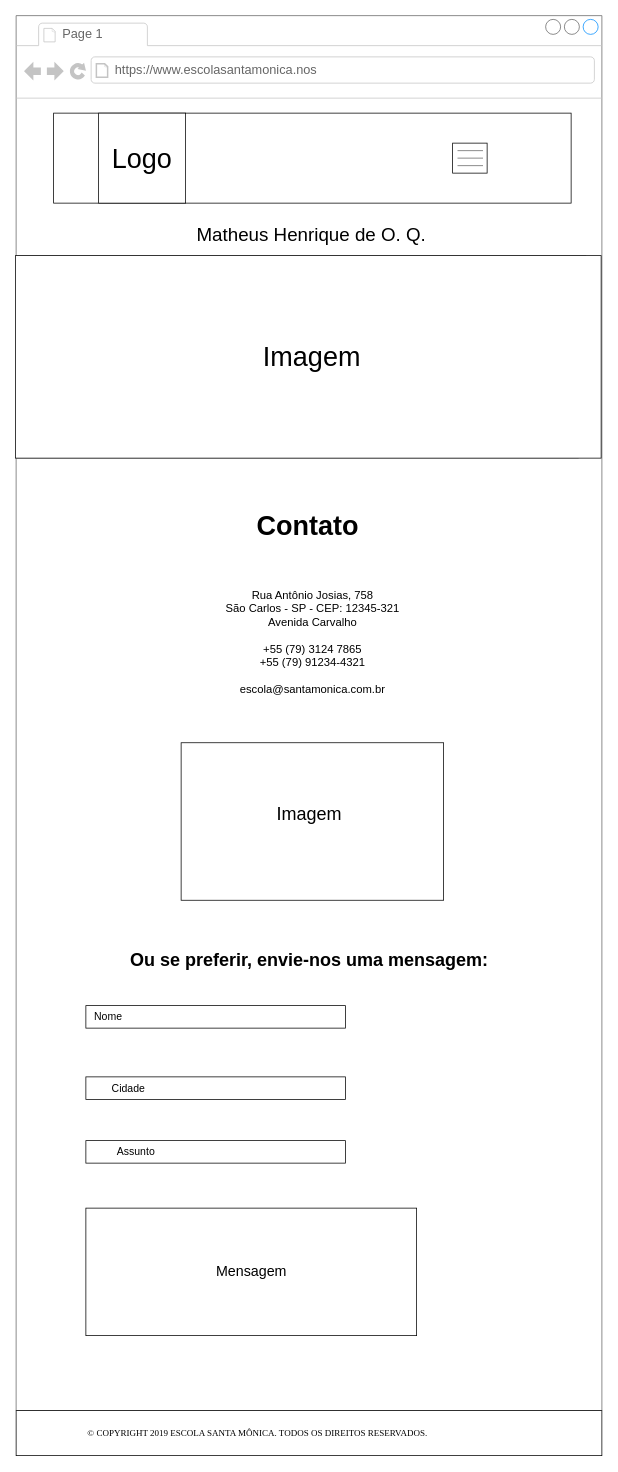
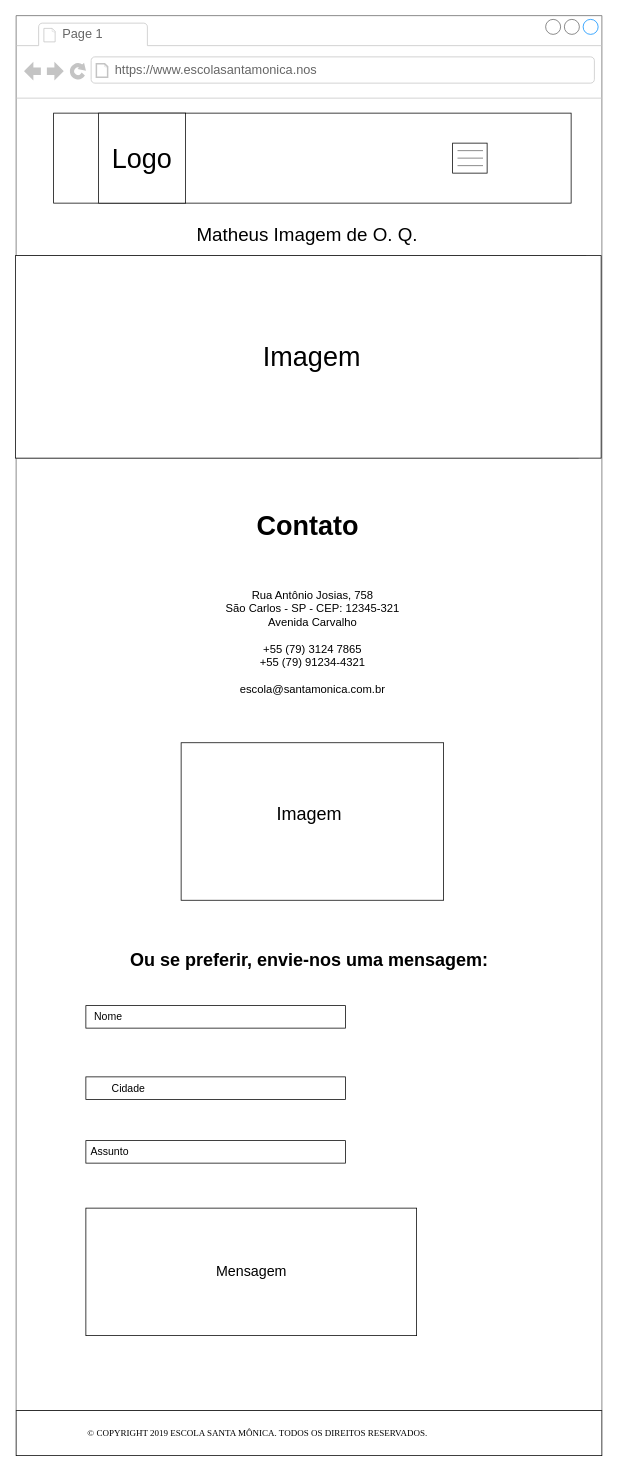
node "Matheus Henrique de O. Q.": label "Matheus Henrique de O. Q." -> "Matheus Imagem de O. Q."
node "Assunto": moved (136, 1152) -> (110, 1152)
